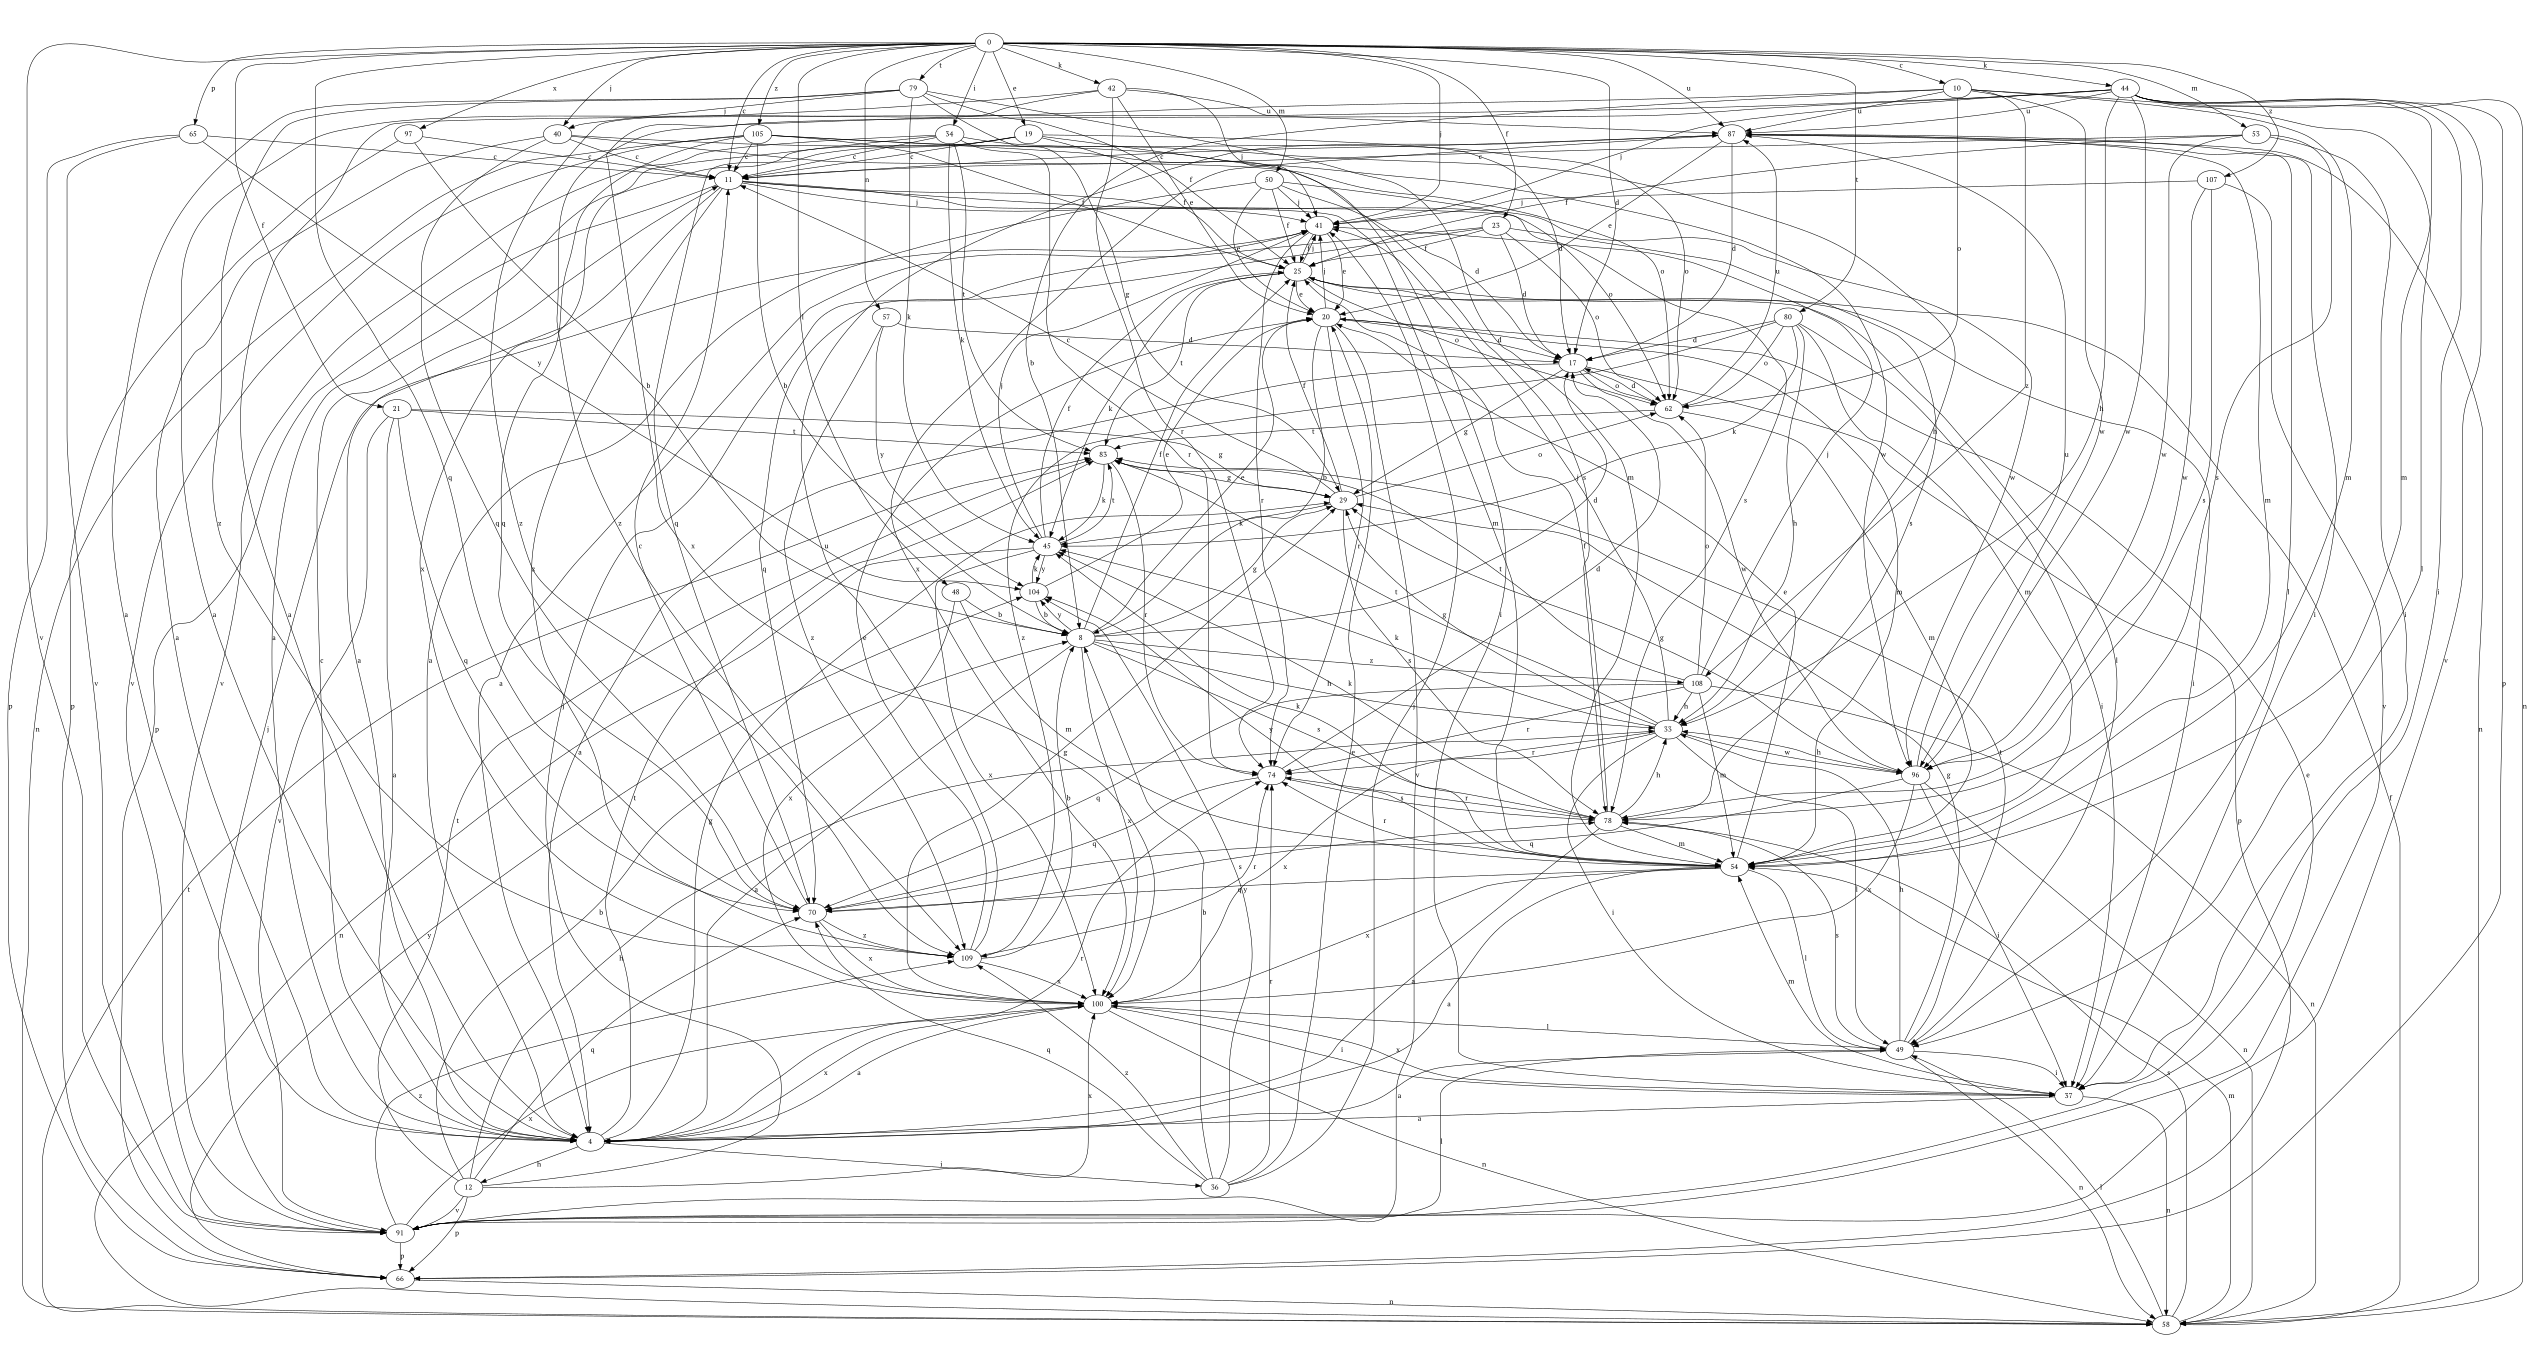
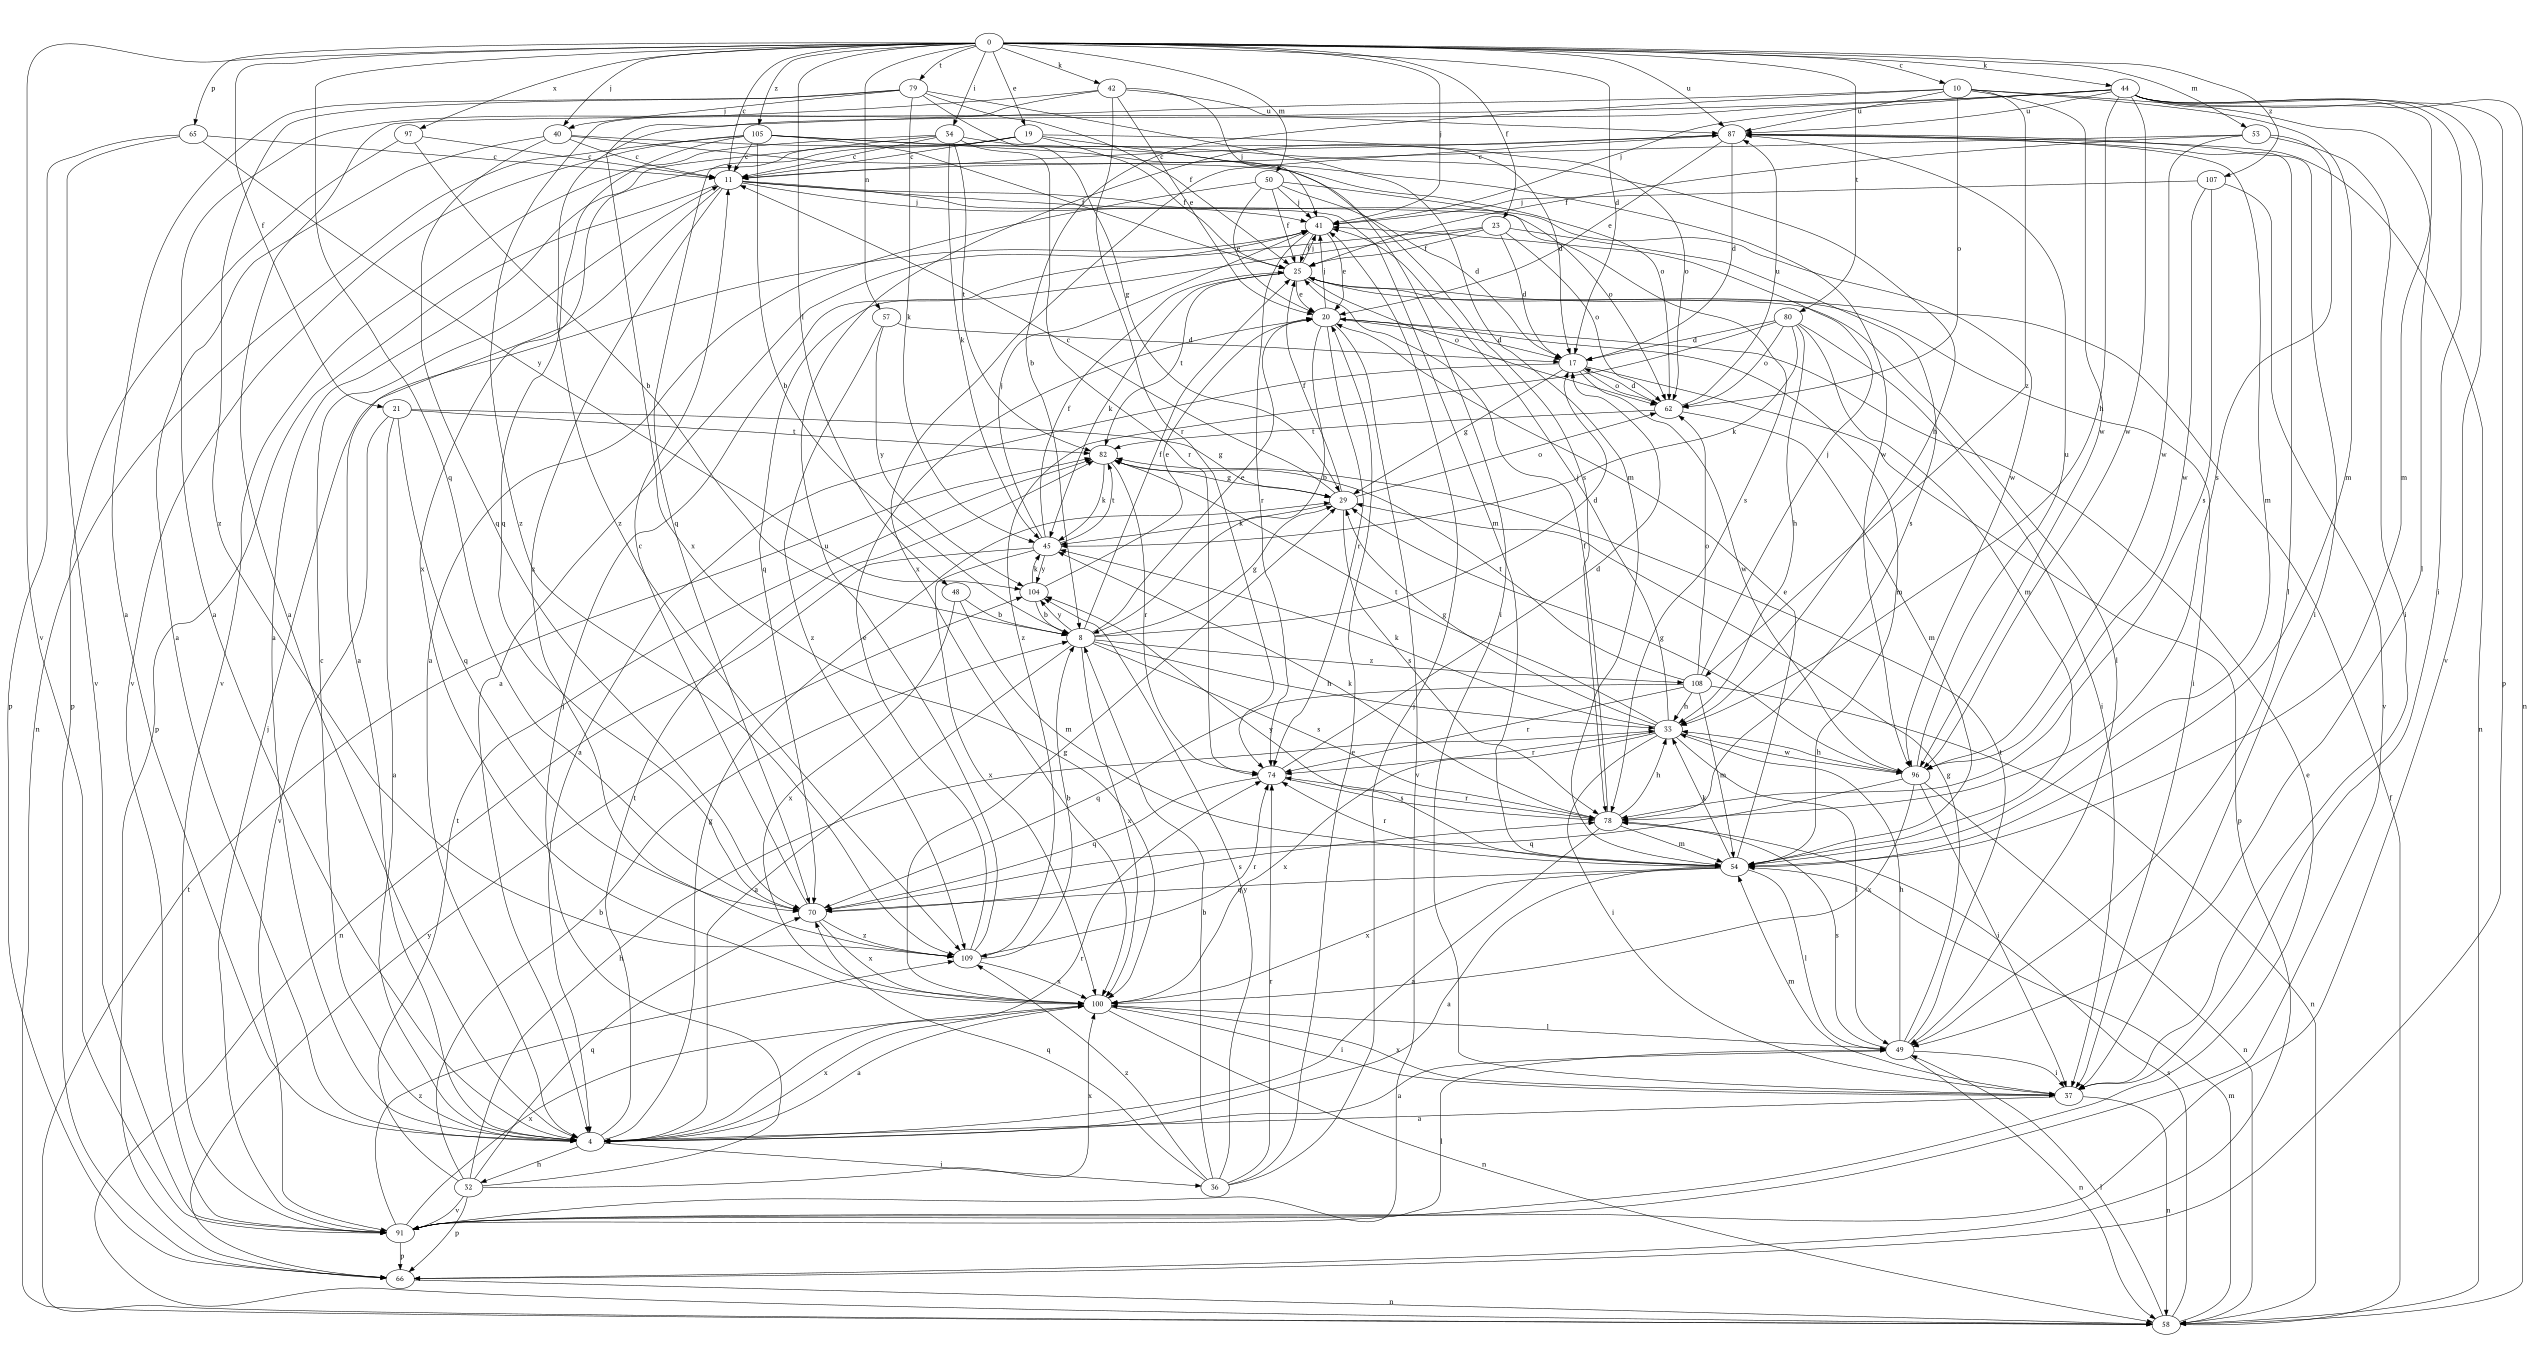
node "83": label "83" -> "82"
edge "54" -> "45": now "54" -> "33"
node "12": label "12" -> "32"
